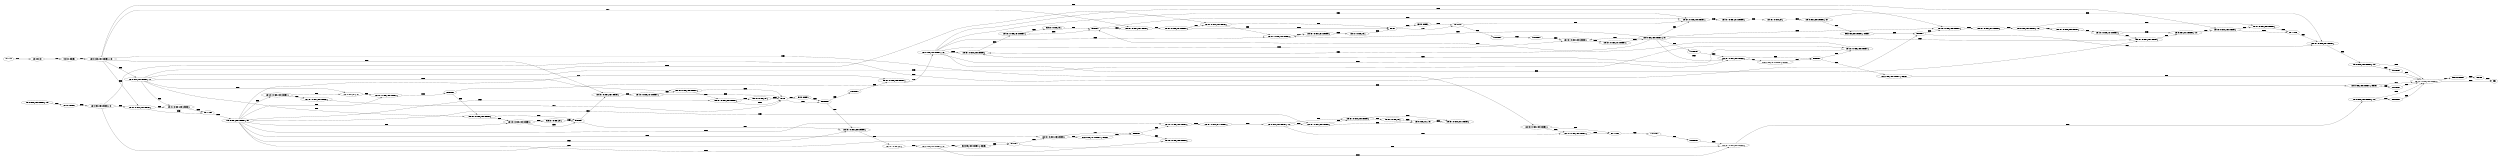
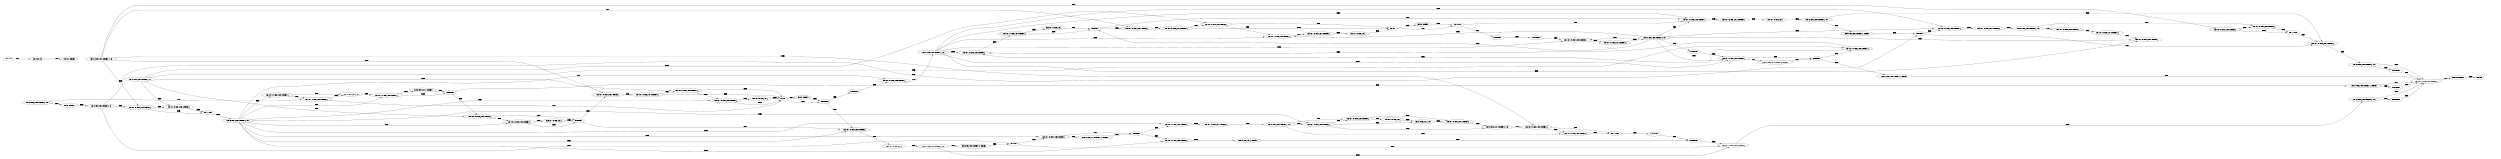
node "mov qword [ rcx + address ] , rax": removed
node "mov rbp , rdx": label "mov rbp , rdx" -> "mov rbp , rsp"
edge "sub rsp , address" -> "mov qword [ rbp - address ] , rdi": removed, label "CFG"
edge "mov qword [ rbp - address ] , rdi" -> "mov qword [ rbp - address ] , rsi": removed, label "CFG"
node "retn": removed
edge "mov qword [ rbp - address ] , rsi" -> "mov qword [ rdx ] , rax": now "mov rdx , qword [ rbp - address ]" -> "mov qword [ rdx ] , rax"
node "cmp qword [ rax ] , address": added
edge "mov qword [ rbp - address ] , rdx" -> "mov rdx , qword [ rbp - address ]": added, label "DFG"
node "push cl , address": label "push cl , address" -> "and cl , address"
node "mov qword [ rax + address ] , rcx": added
node "mov qword [ rax ] , address": added
